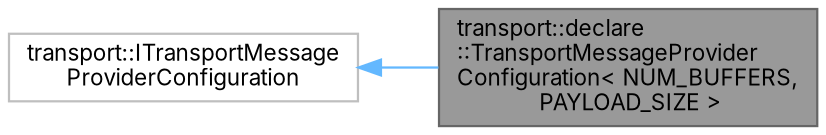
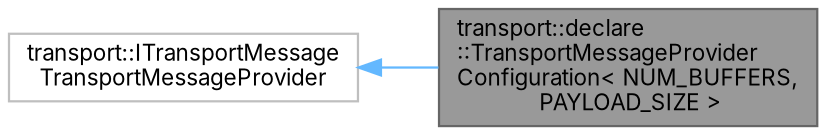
node "transport::ITransportMessage ProviderConfiguration": label "transport::ITransportMessage ProviderConfiguration" -> "transport::ITransportMessage TransportMessageProvider"
